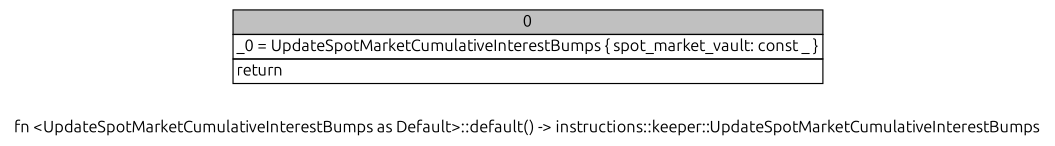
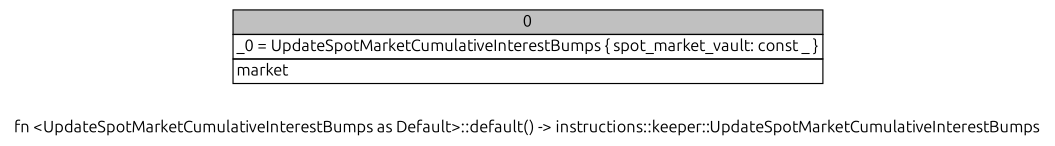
node "0": text "return" -> "market"
